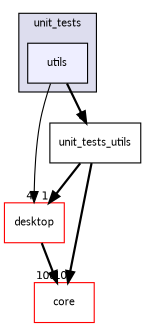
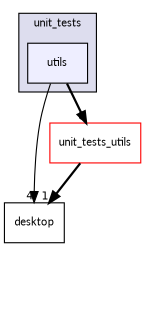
node "unit_tests_utils": color black -> red
node "desktop": color red -> black
node "core": removed
